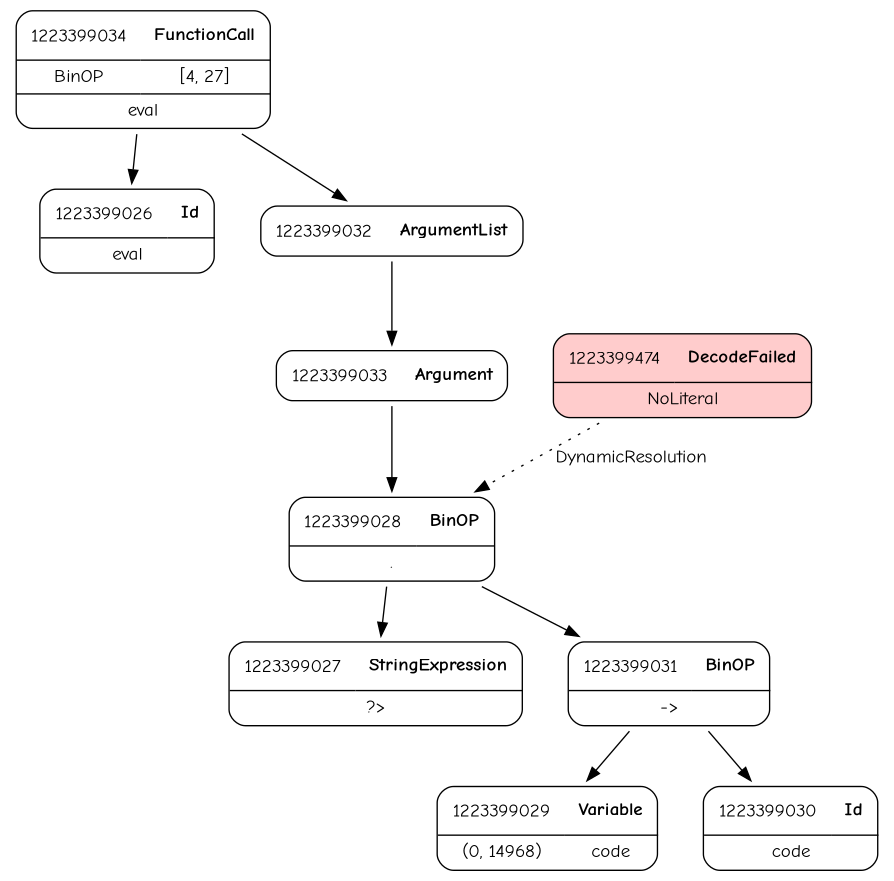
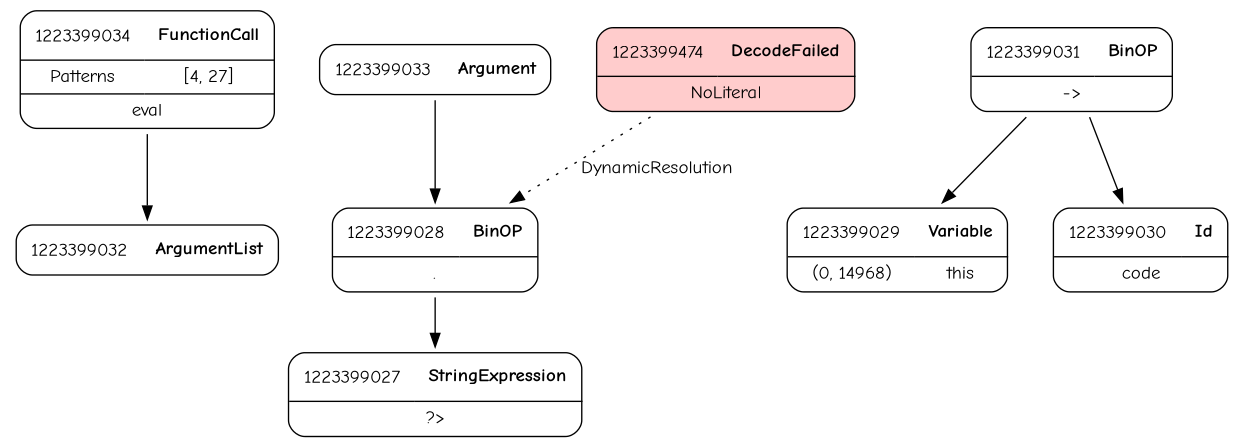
node "1223399034": text "BinOP" -> "Patterns"
node "1223399026": removed
edge "1223399032" -> "1223399033": removed
edge "1223399028" -> "1223399031": removed
node "1223399029": text "code" -> "this"
